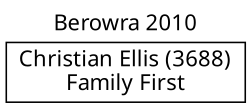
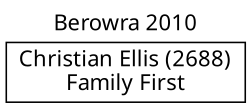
node "Christian Ellis (3688) Family First": label "Christian Ellis (3688) Family First" -> "Christian Ellis (2688) Family First"
